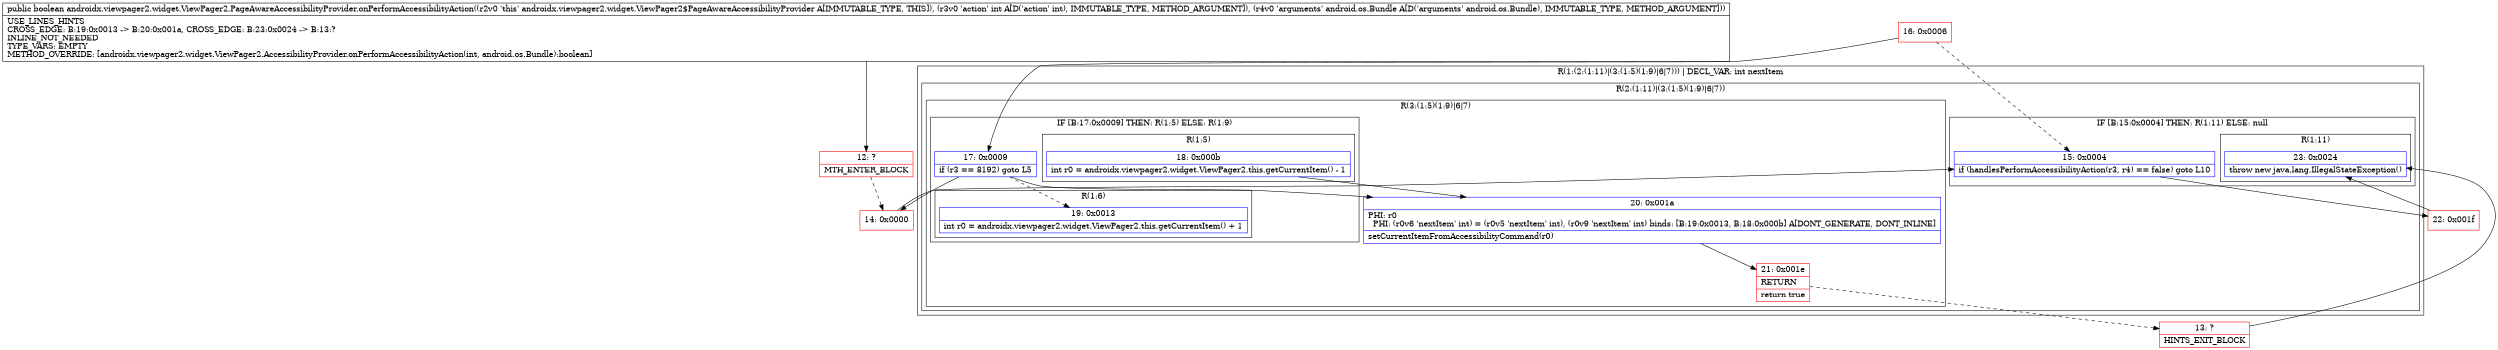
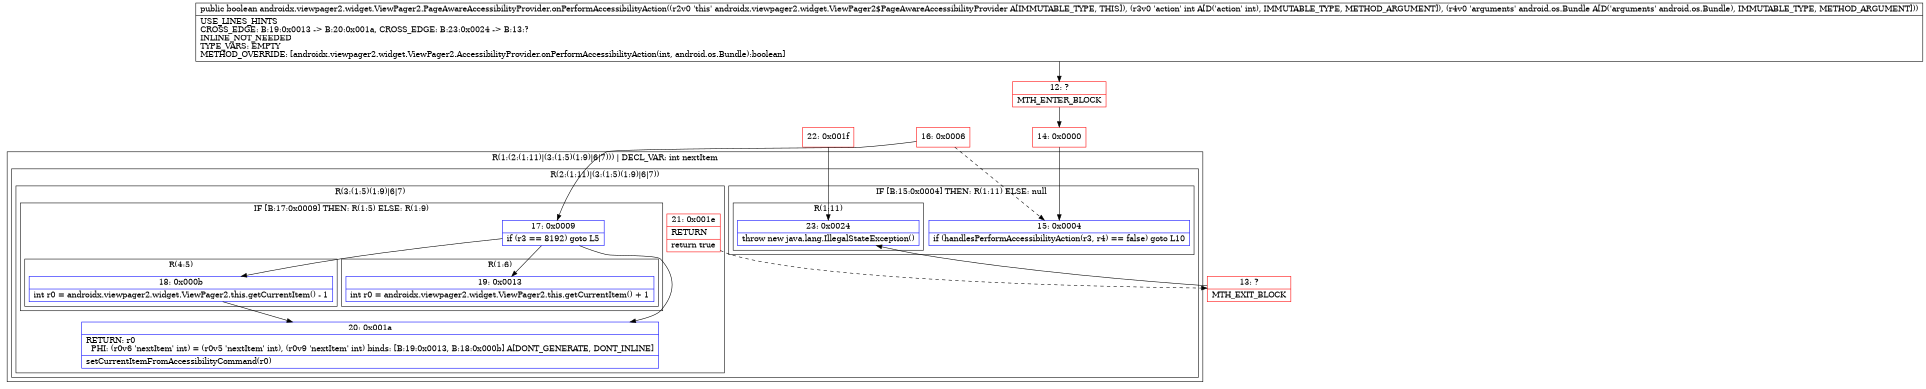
cluster "R(1:5)": label "R(1:5)" -> "R(4:5)"
edge "17: 0x0009" -> "14: 0x0000": now "17: 0x0009" -> "18: 0x000b"
edge "12: ?" -> "14: 0x0000": style dashed -> solid
edge "17: 0x0009" -> "19: 0x0013": style dashed -> solid
edge "15: 0x0004" -> "22: 0x001f": removed
node "20: 0x001a": text "PHI: r0" -> "RETURN: r0"
edge "20: 0x001a" -> "21: 0x001e": removed
node "13: ?": text "HINTS_EXIT_BLOCK" -> "MTH_EXIT_BLOCK"
